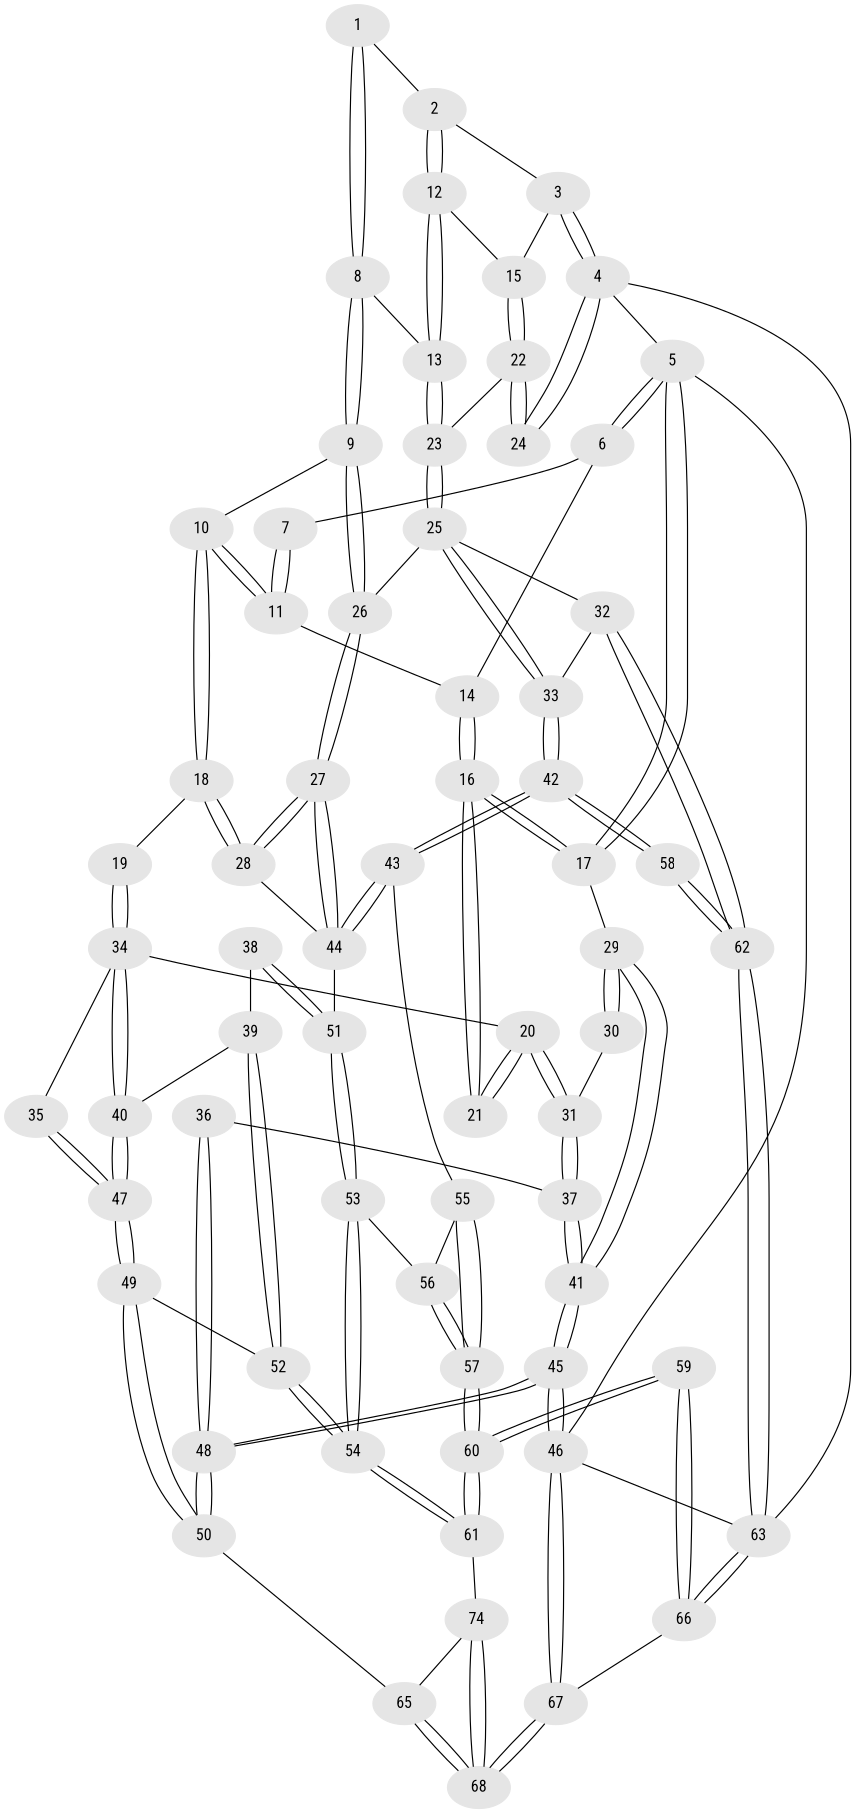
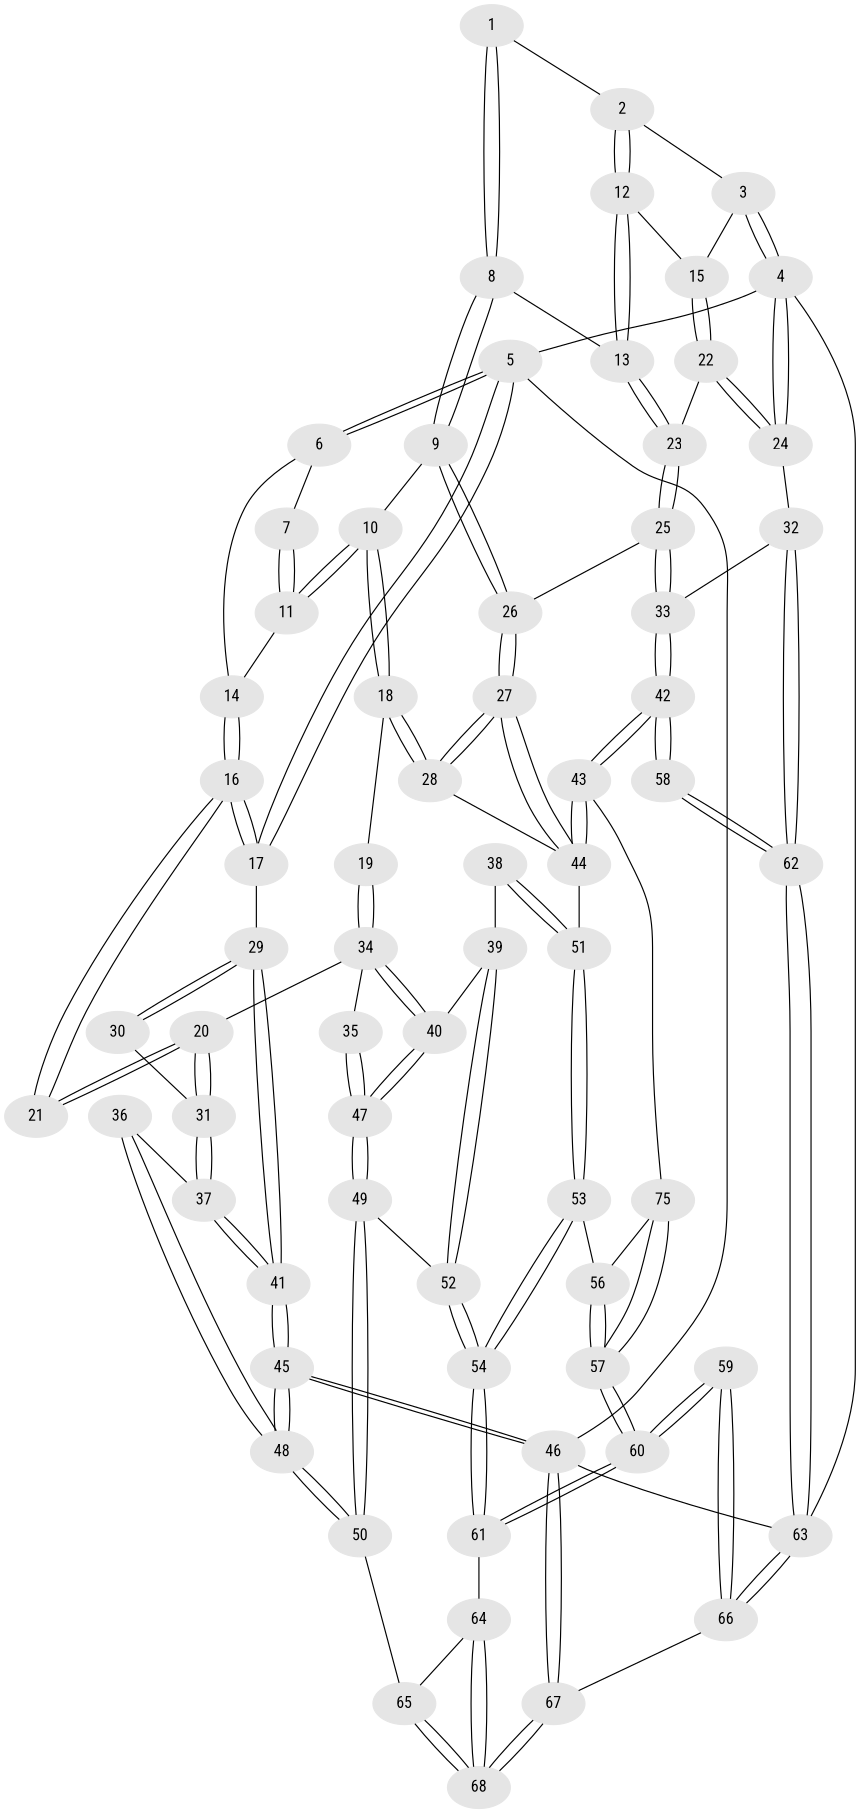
edge "25" -- "32": now "24" -- "32"
node "55": label "55" -> "75"
node "74": label "74" -> "64"
